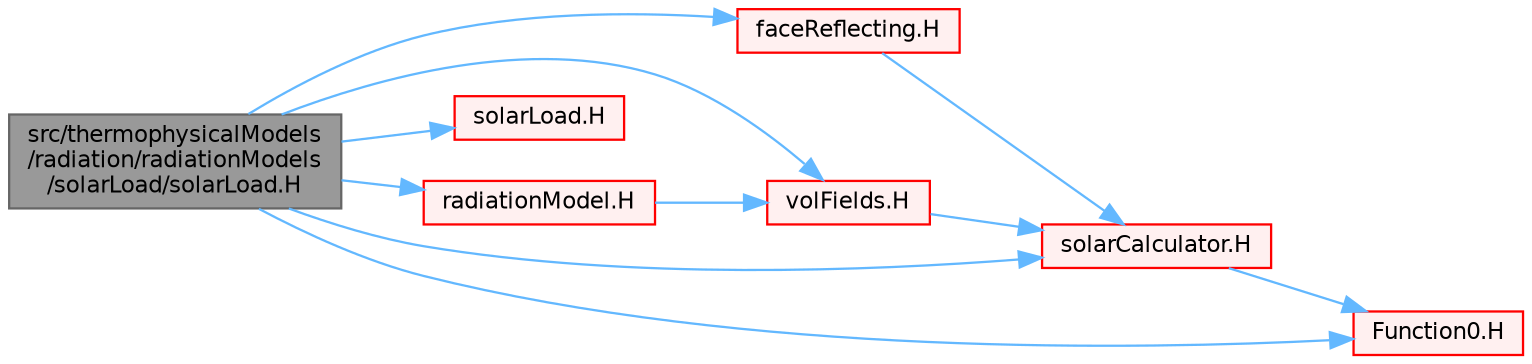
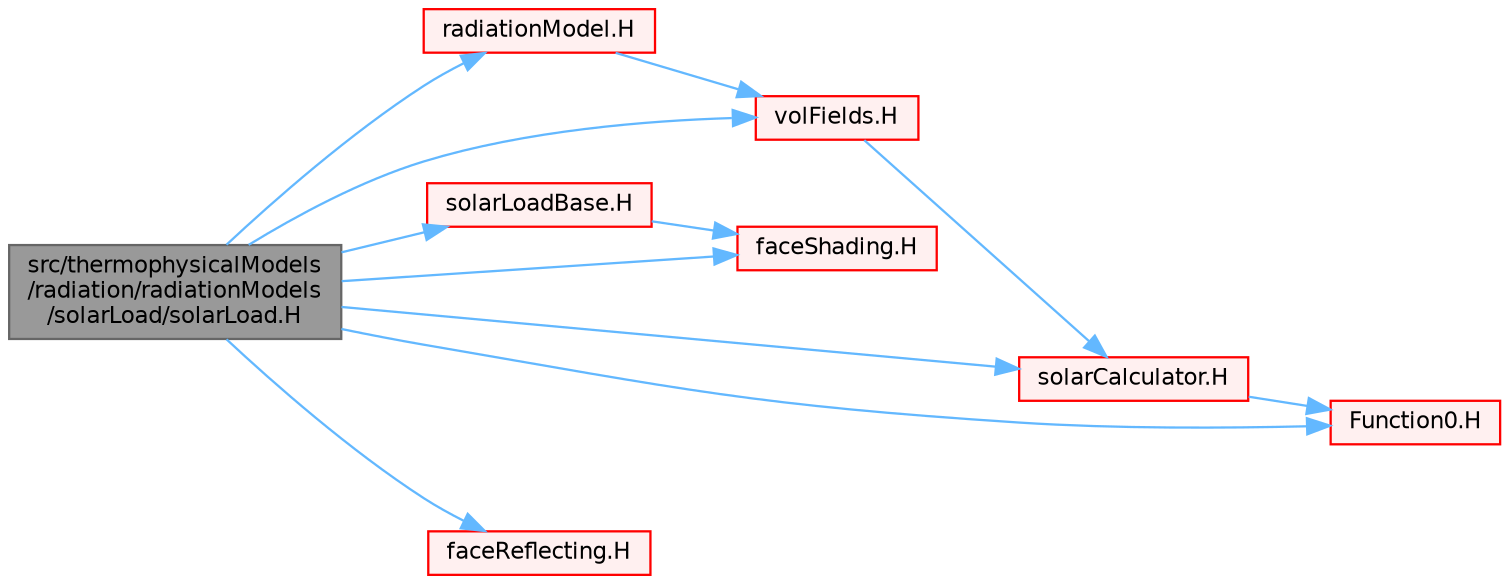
node "solarLoad.H": label "solarLoad.H" -> "solarLoadBase.H"
edge "faceReflecting.H" -> "solarCalculator.H": removed
node "faceShading.H": added
